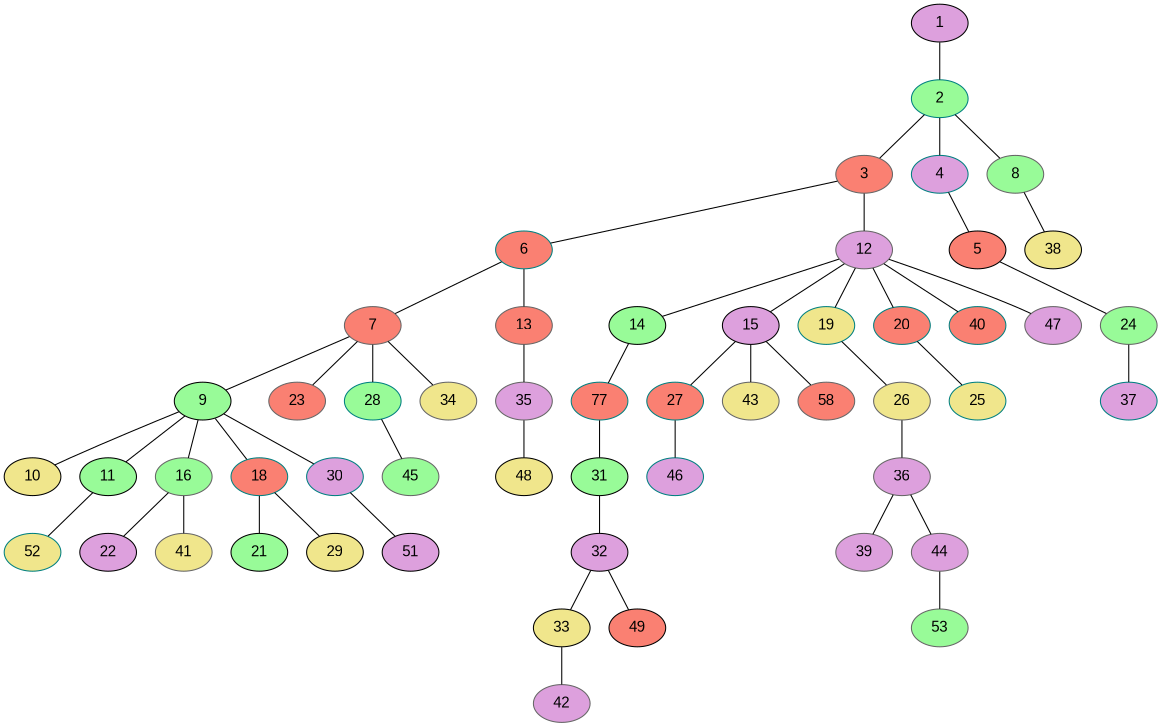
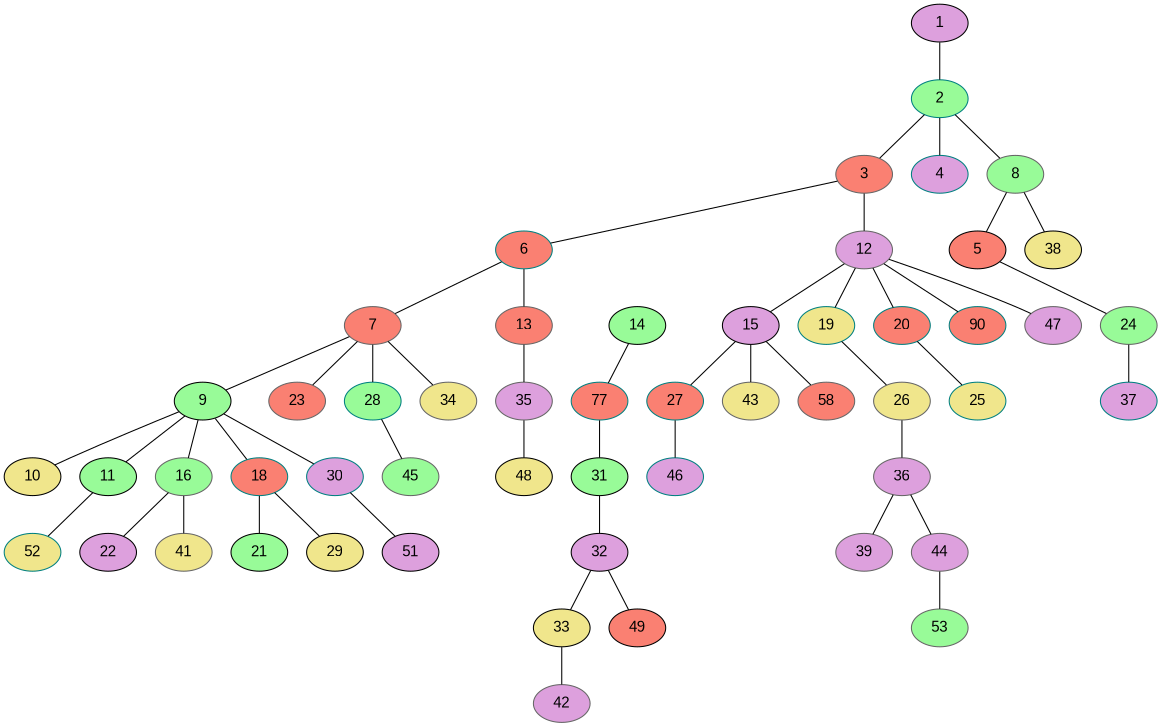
edge "4" -- "5": now "8" -- "5"
edge "12" -- "14": removed
node "40": label "40" -> "90"
